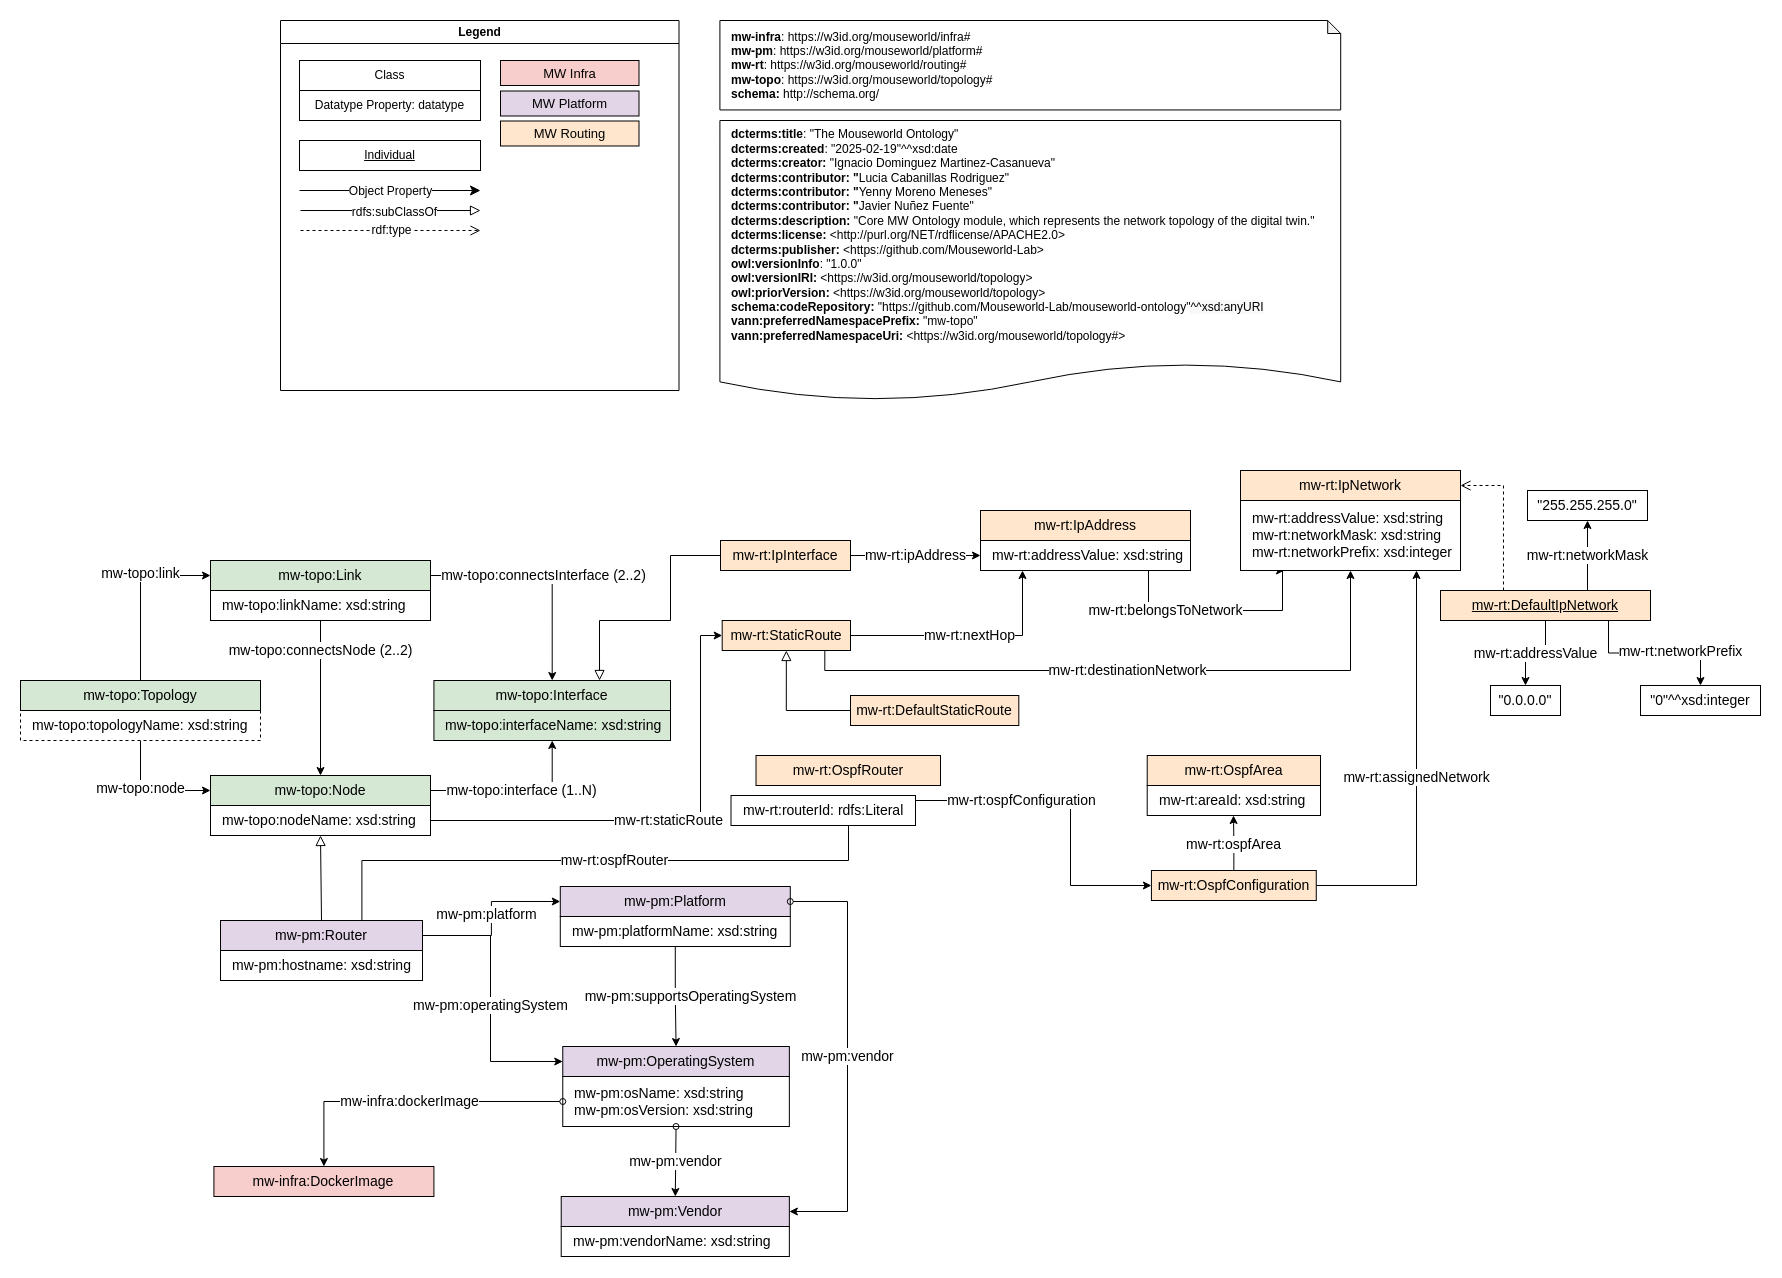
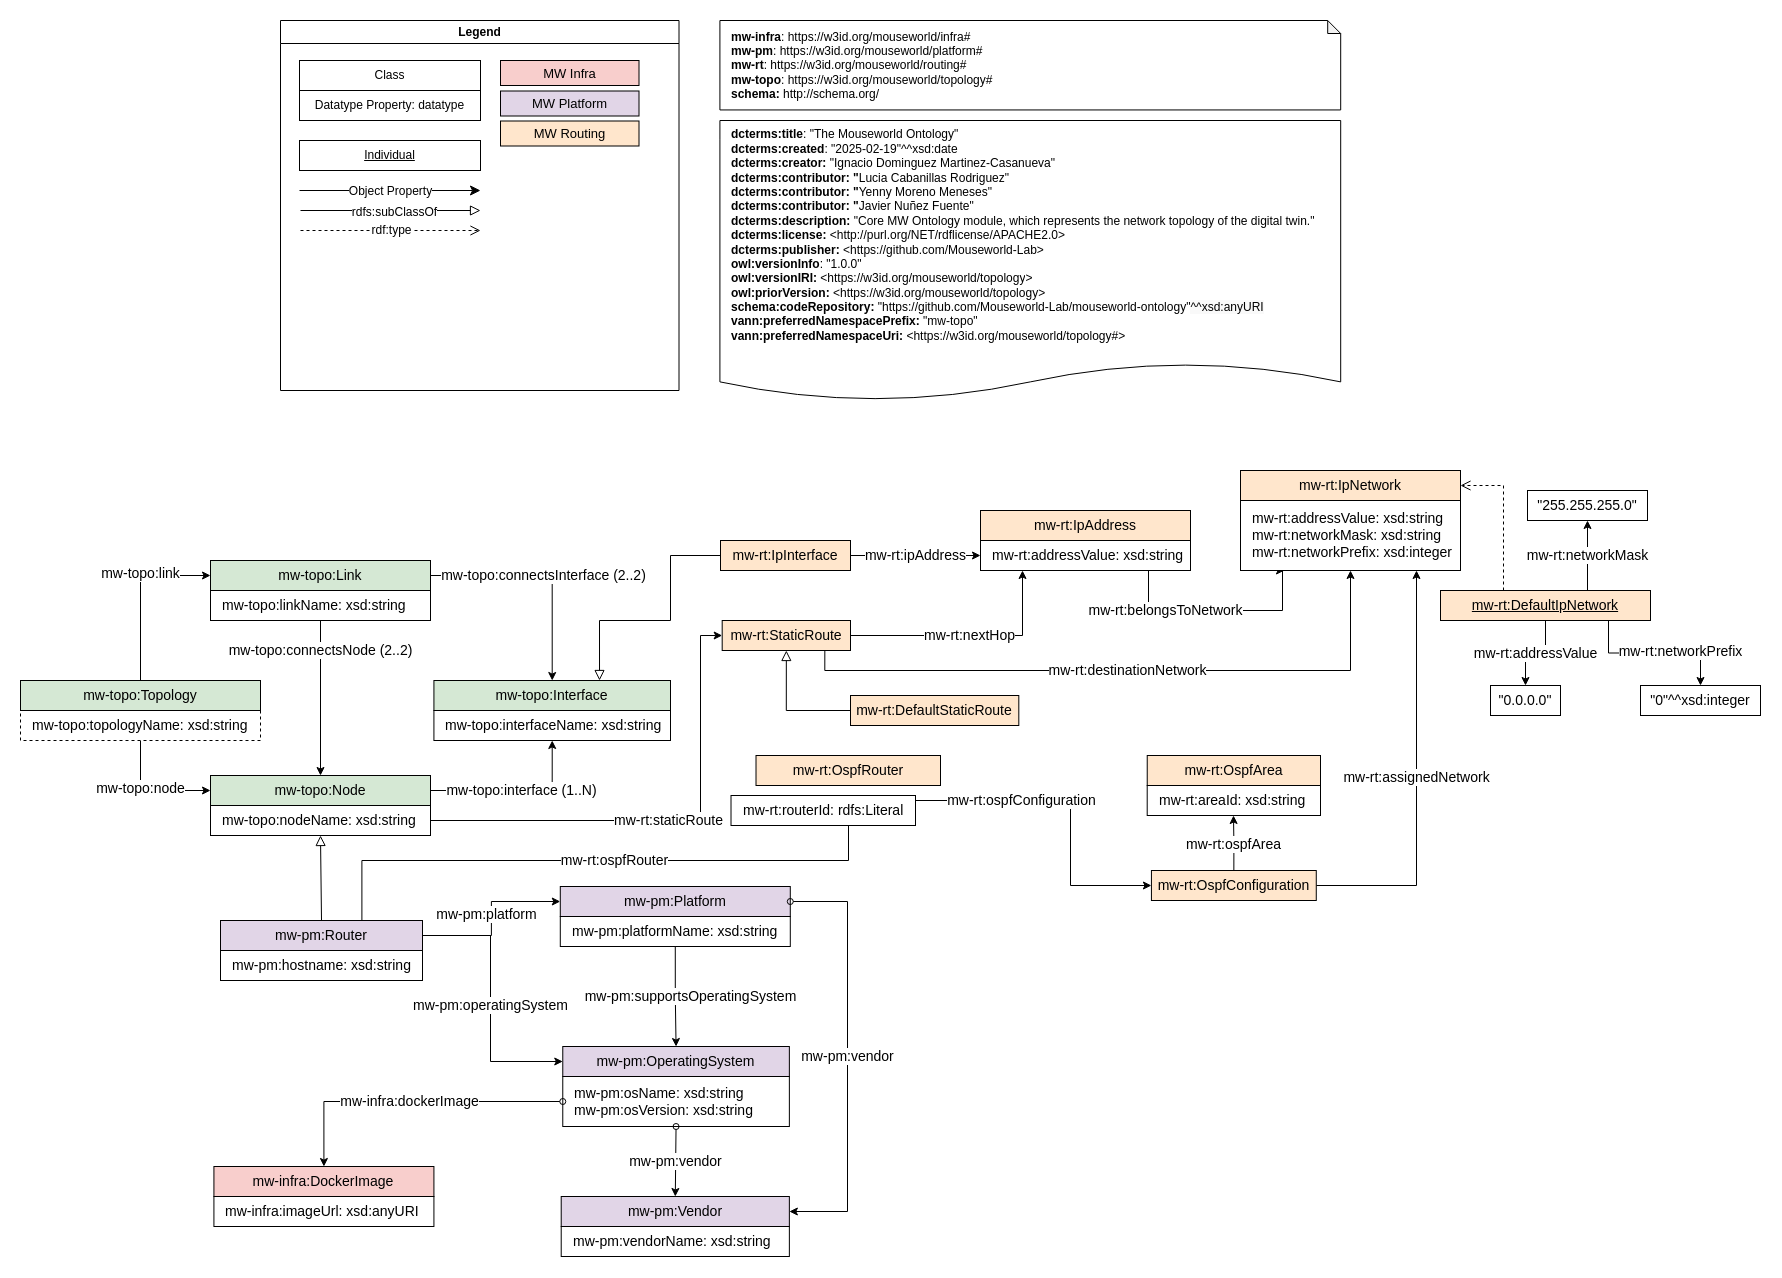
node "mw-topo:interfaceName: xsd:string": fillcolor #d5e8d4 -> #ffffff
node "mw-infra:imageUrl: xsd:anyURI": added
